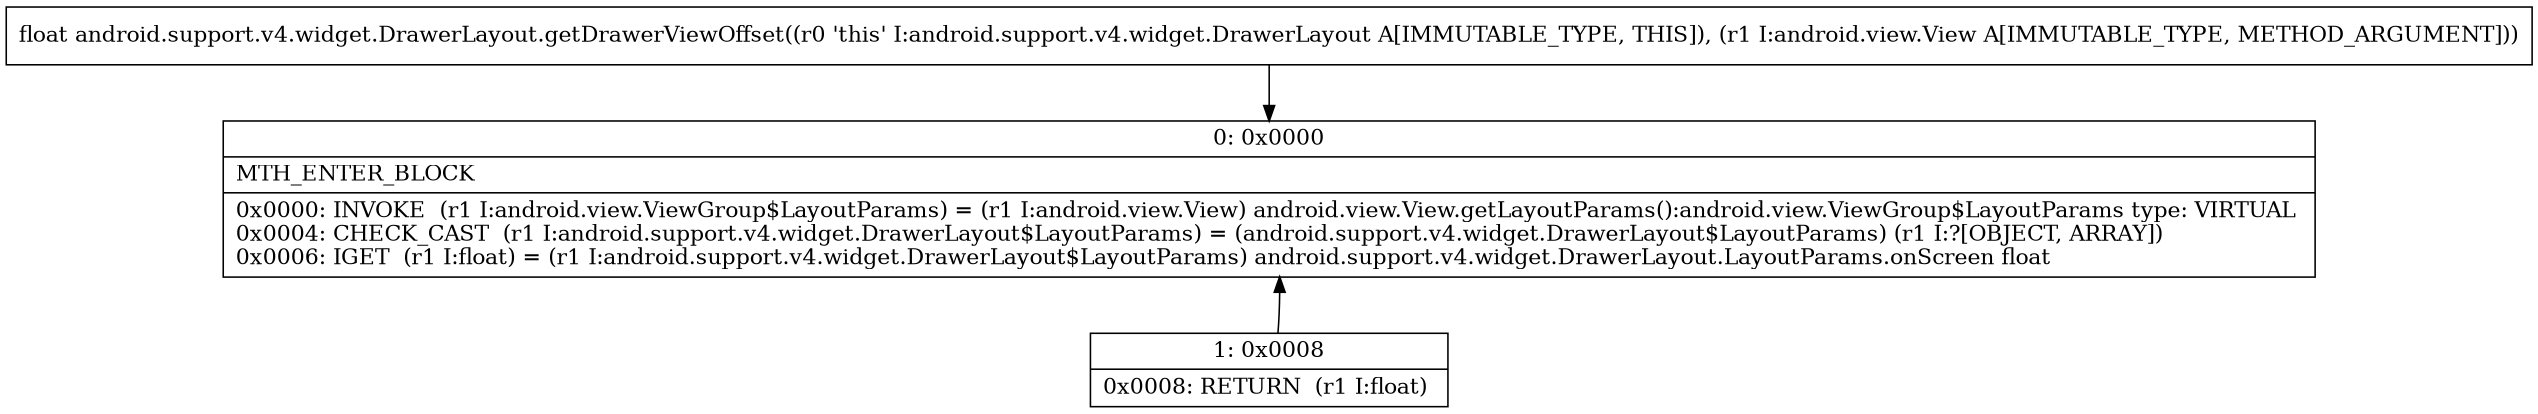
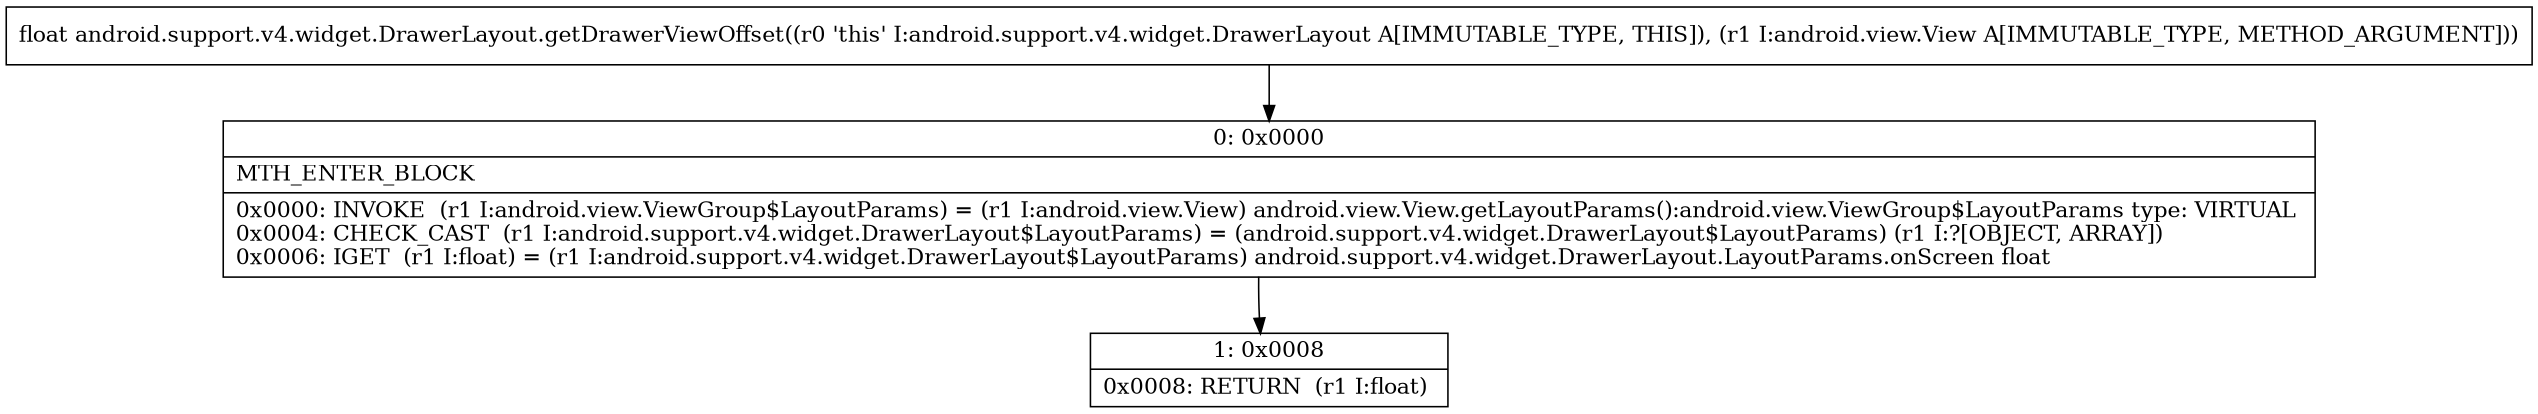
edge "1: 0x0008" -> "0: 0x0000": reversed
